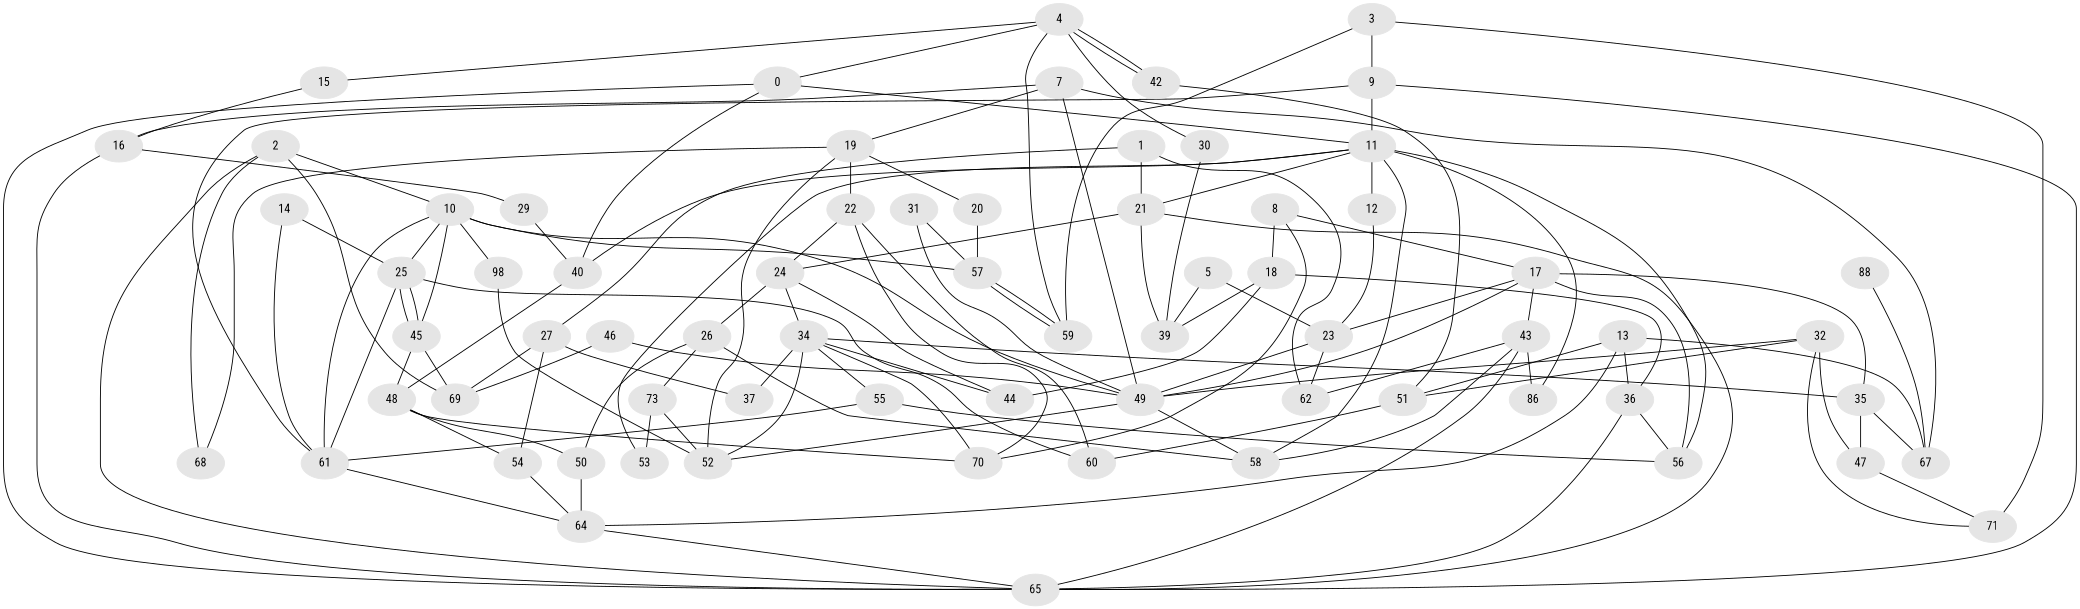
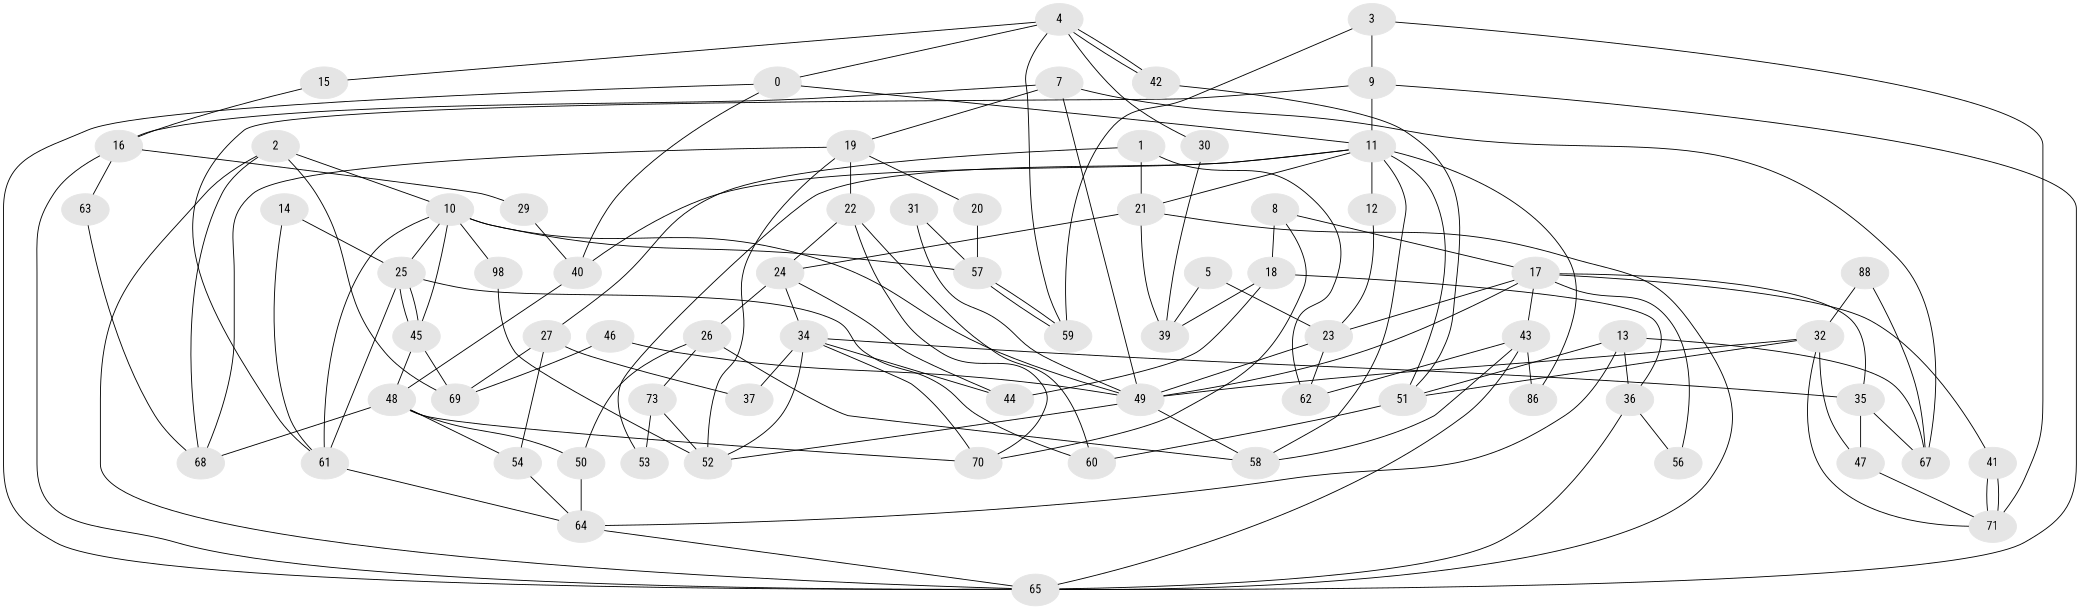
node "63": added
edge "11" -- "56": now "11" -- "51"
edge "88" -- "32": added
node "55": removed
edge "48" -- "68": added
node "41": added
